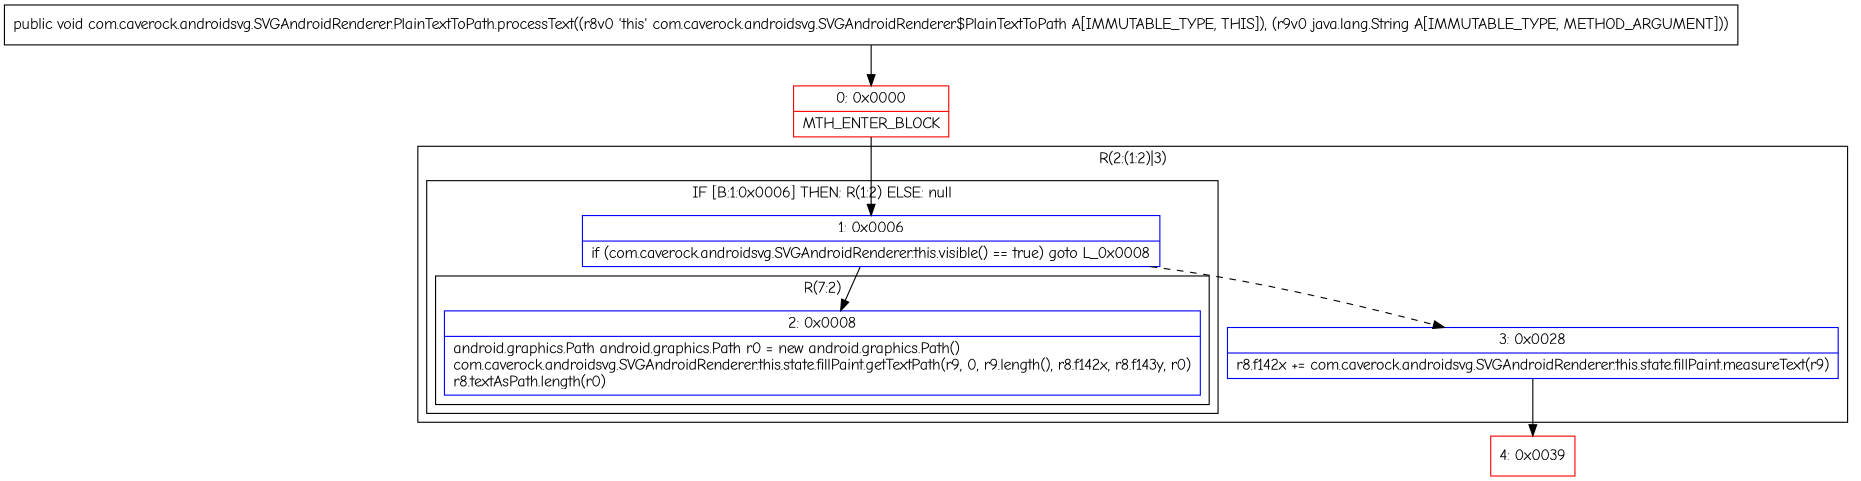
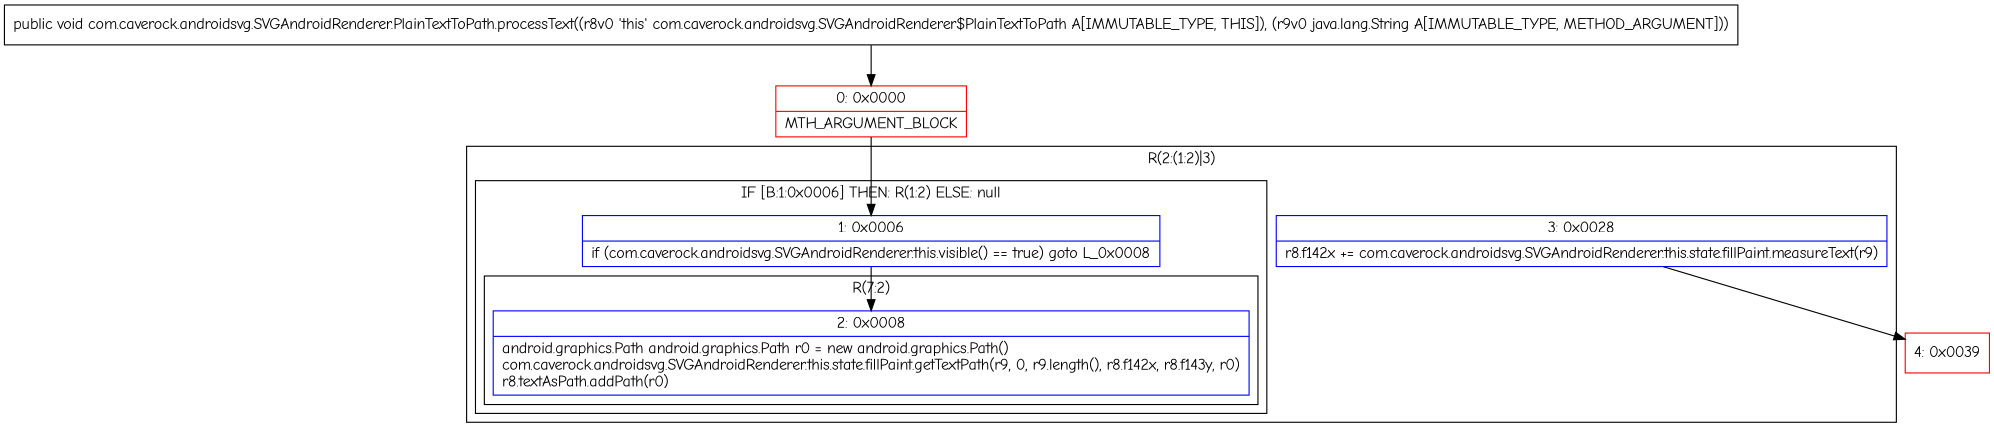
node "0: 0x0000": text "MTH_ENTER_BLOCK" -> "MTH_ARGUMENT_BLOCK"
edge "1: 0x0006" -> "3: 0x0028": removed
node "2: 0x0008": text "r8.textAsPath.length(r0)" -> "r8.textAsPath.addPath(r0)"
